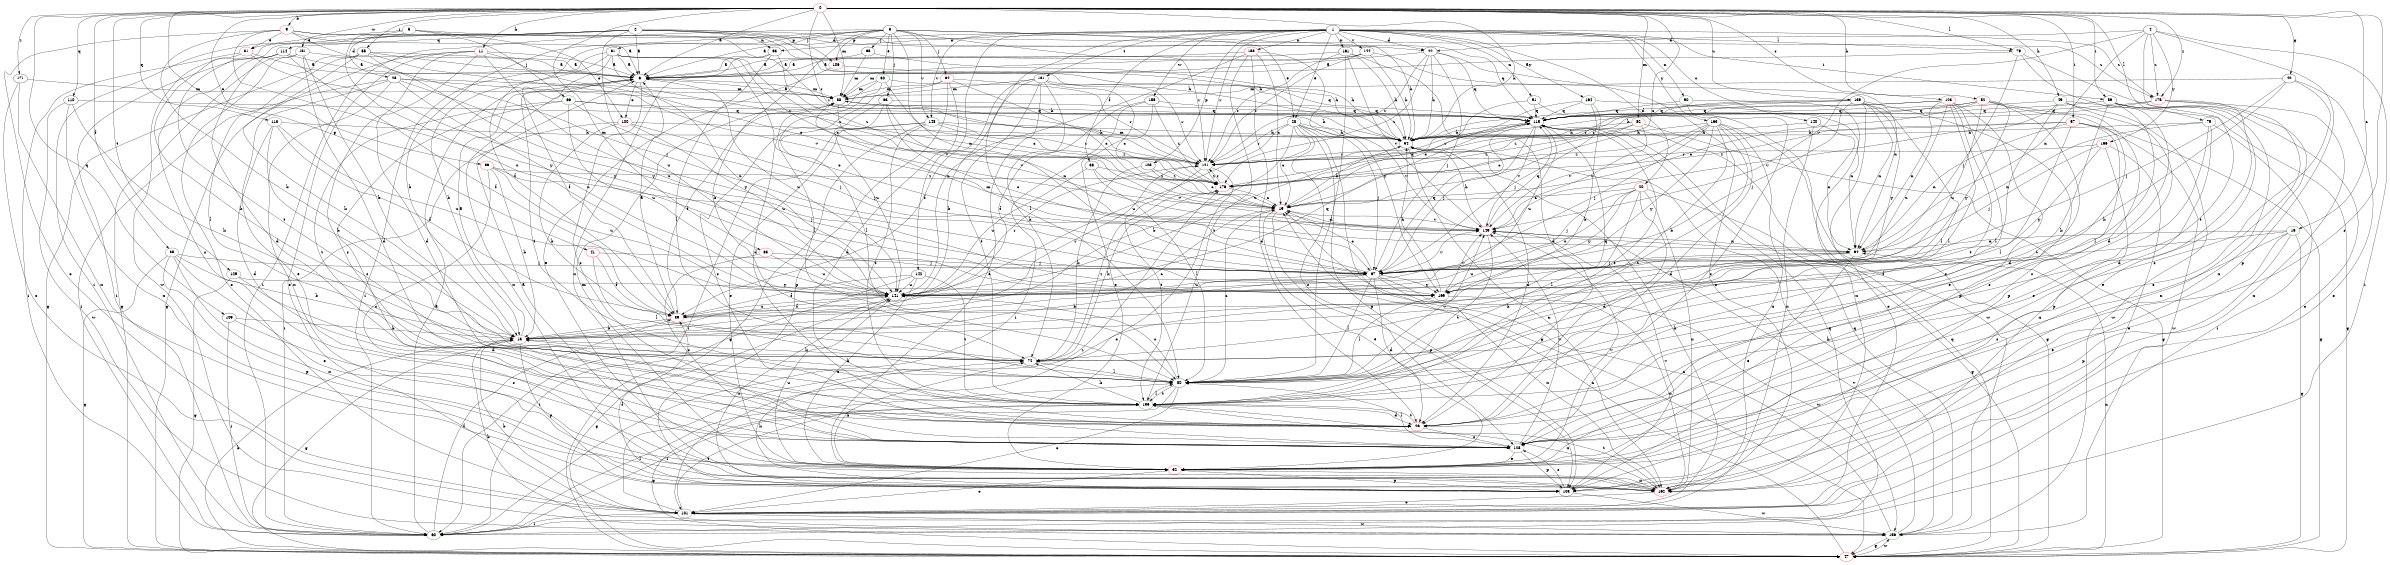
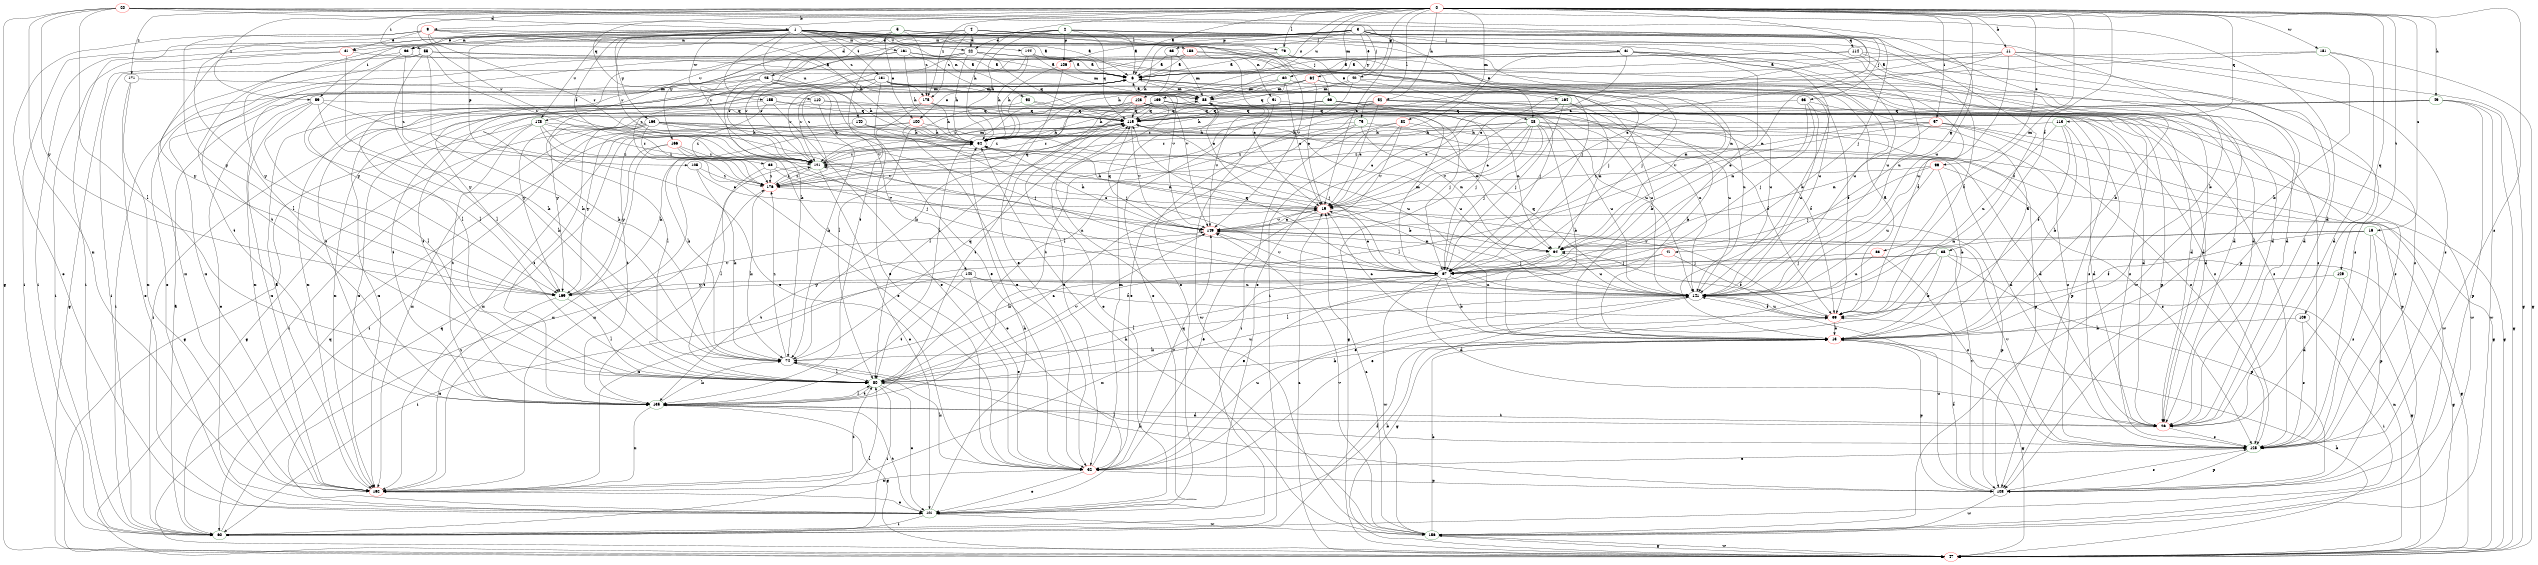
edge "0" -> "59": label "i" -> "z"
edge "1" -> "20": reversed
edge "63" -> "67": label "c" -> "j"
edge "67" -> "88": reversed
edge "162" -> "135": now "162" -> "80"
